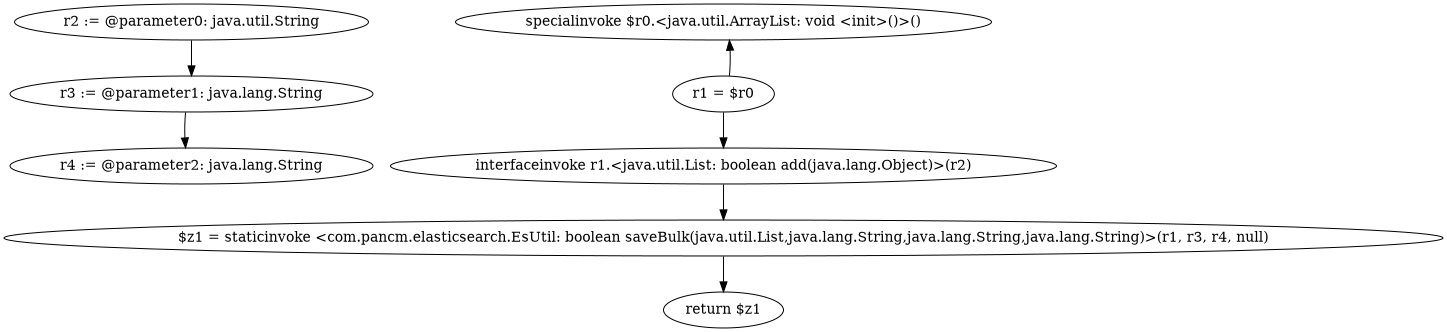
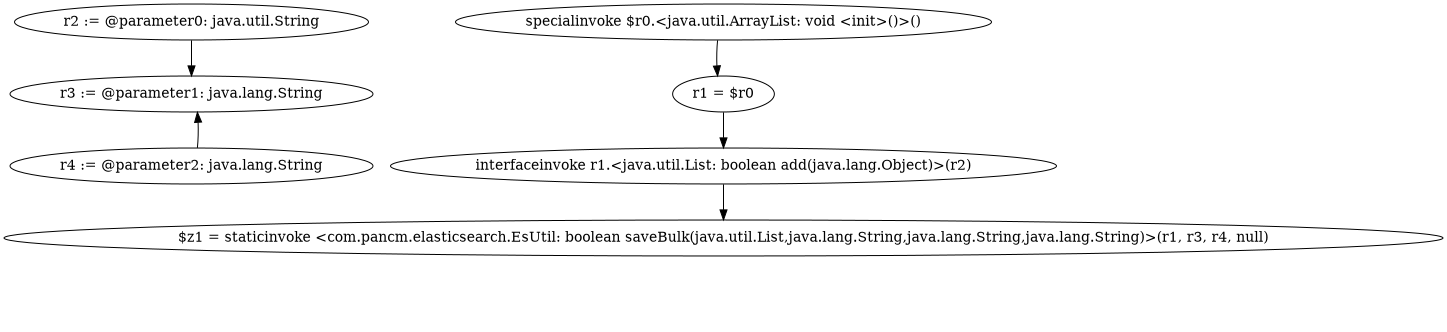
edge "r1 = $r0" -> "specialinvoke $r0.<java.util.ArrayList: void <init>()>()": reversed
edge "r3 := @parameter1: java.lang.String" -> "r4 := @parameter2: java.lang.String": reversed
node "return $z1": removed
